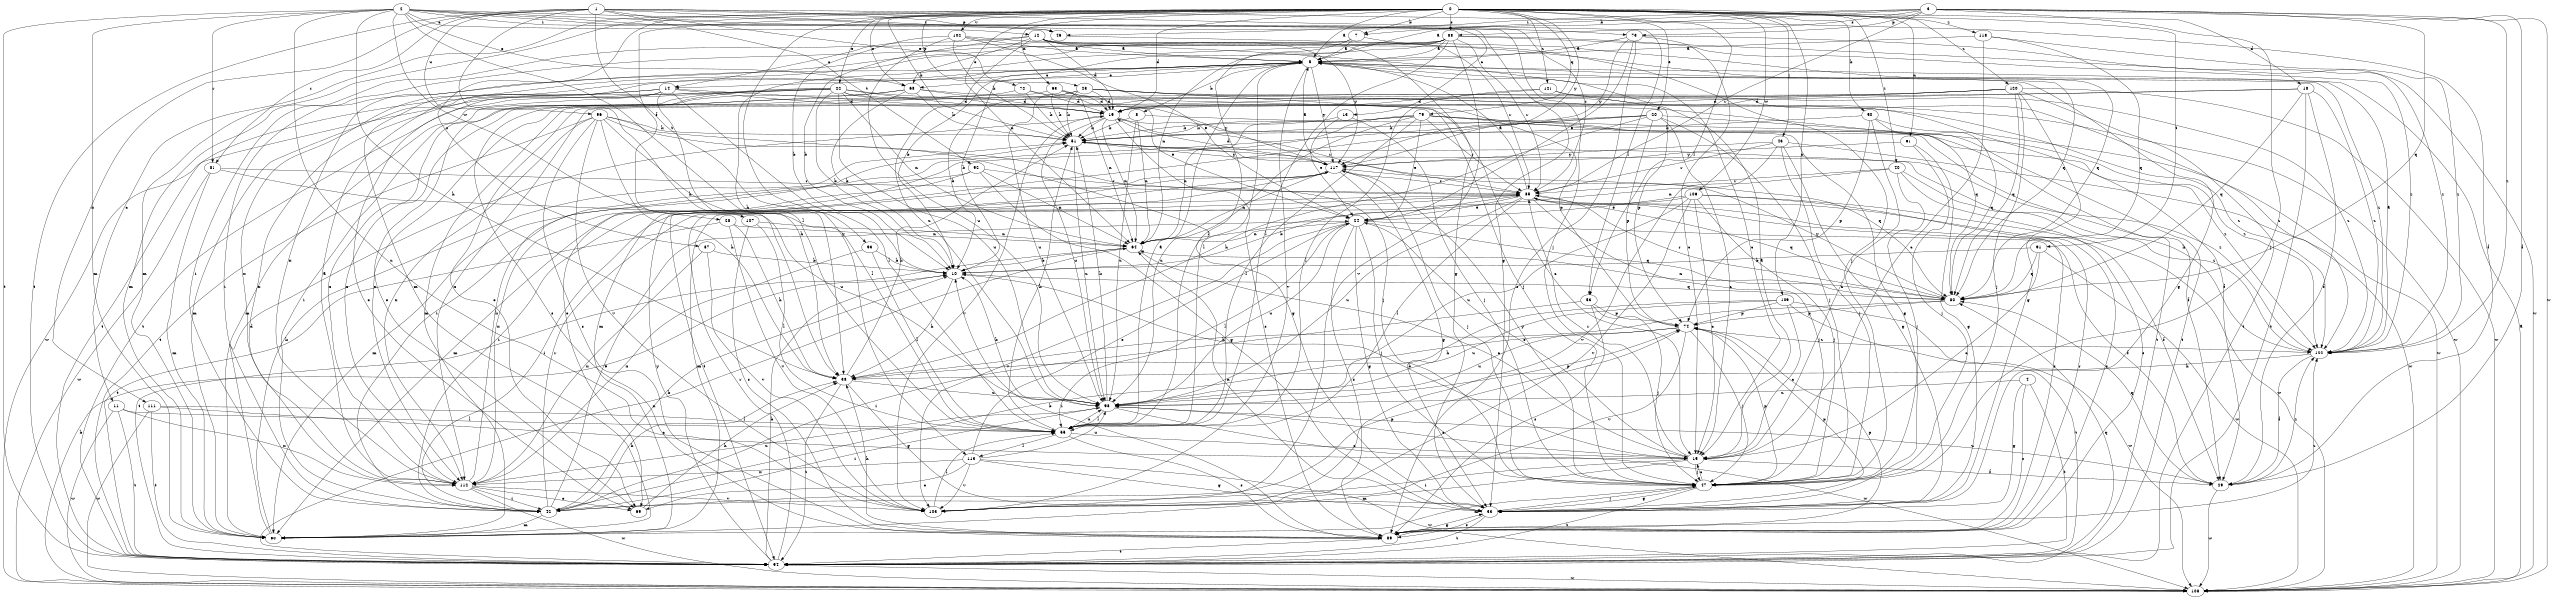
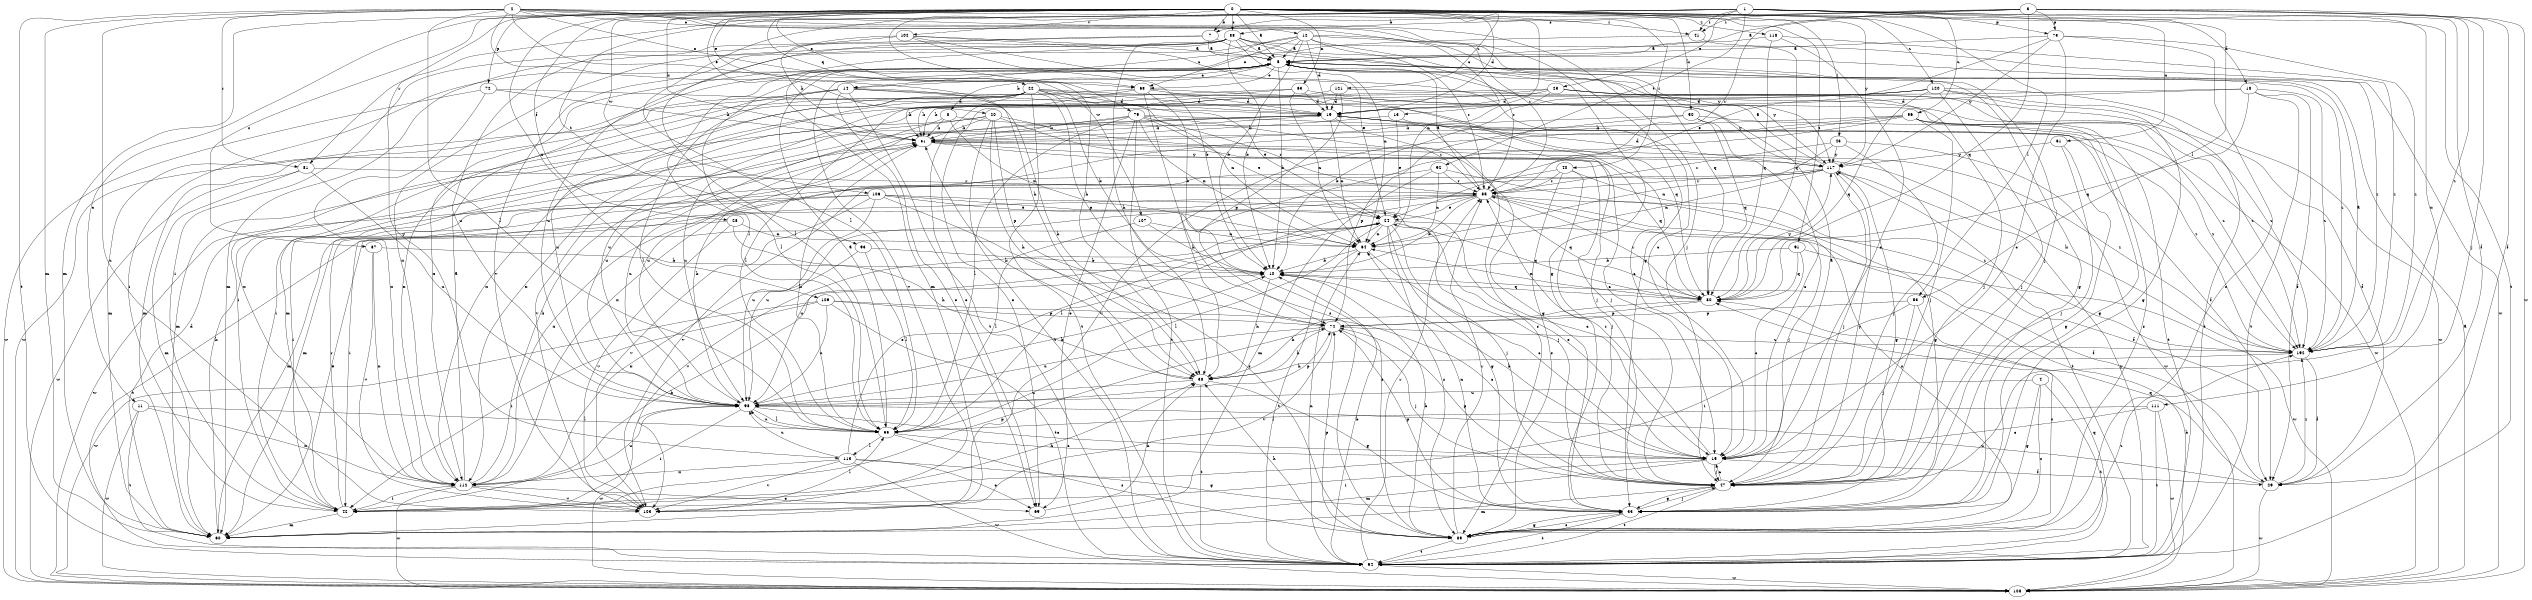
node "46": label "46" -> "41"
edge "96" -> "55": now "1" -> "55"
node "122": label "122" -> "192"
edge "43" -> "33": removed, label "g"
